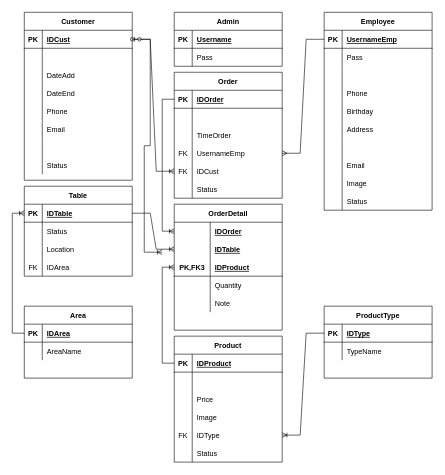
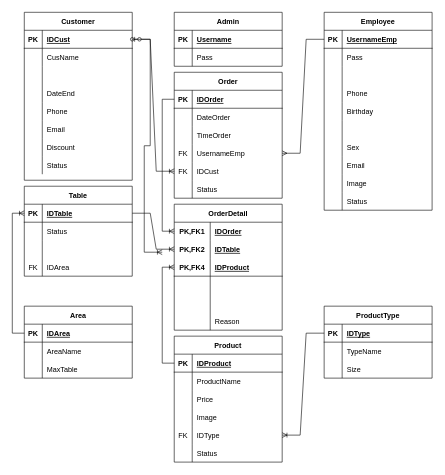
node "CusName": added
node "DateAdd": removed
node "DateOrder": added
node "Address": removed
node "Discount": added
node "Sex": added
node "PK,FK1": added
node "Location": removed
node "PK,FK2": added
node "PK,FK3": label "PK,FK3" -> "PK,FK4"
node "Quantity": removed
node "Note": removed
node "Reason": added
node "MaxTable": added
node "Size": added
node "ProductName": added
